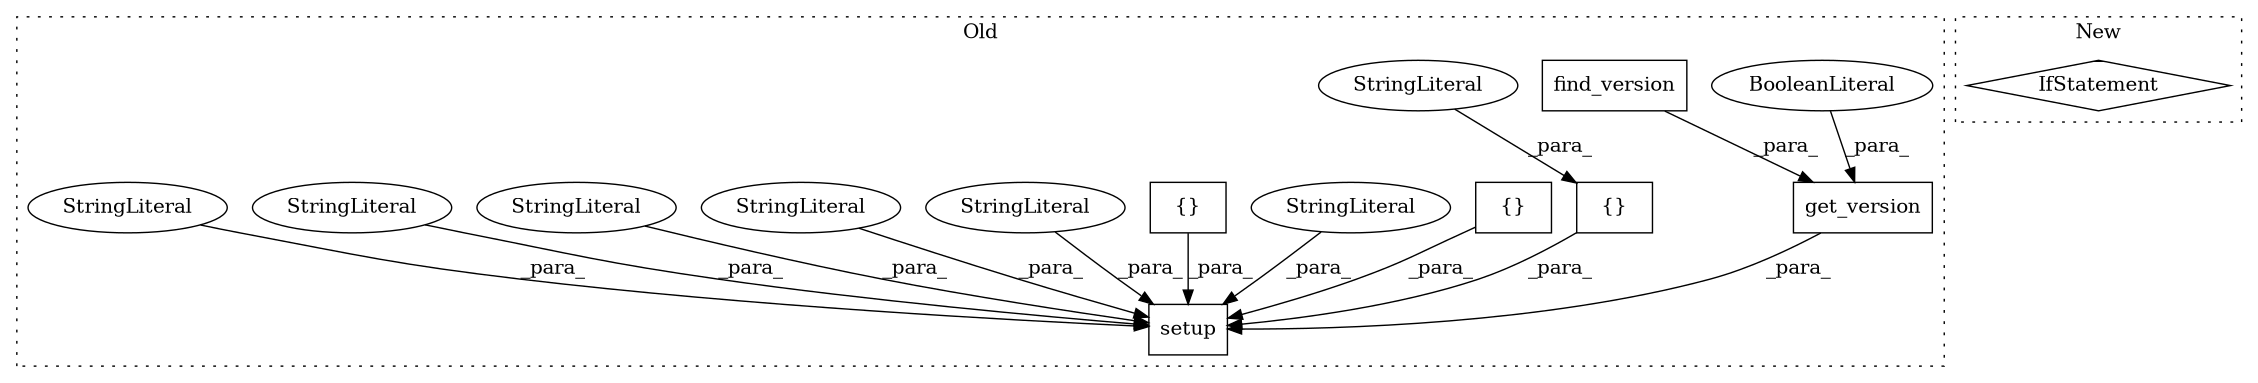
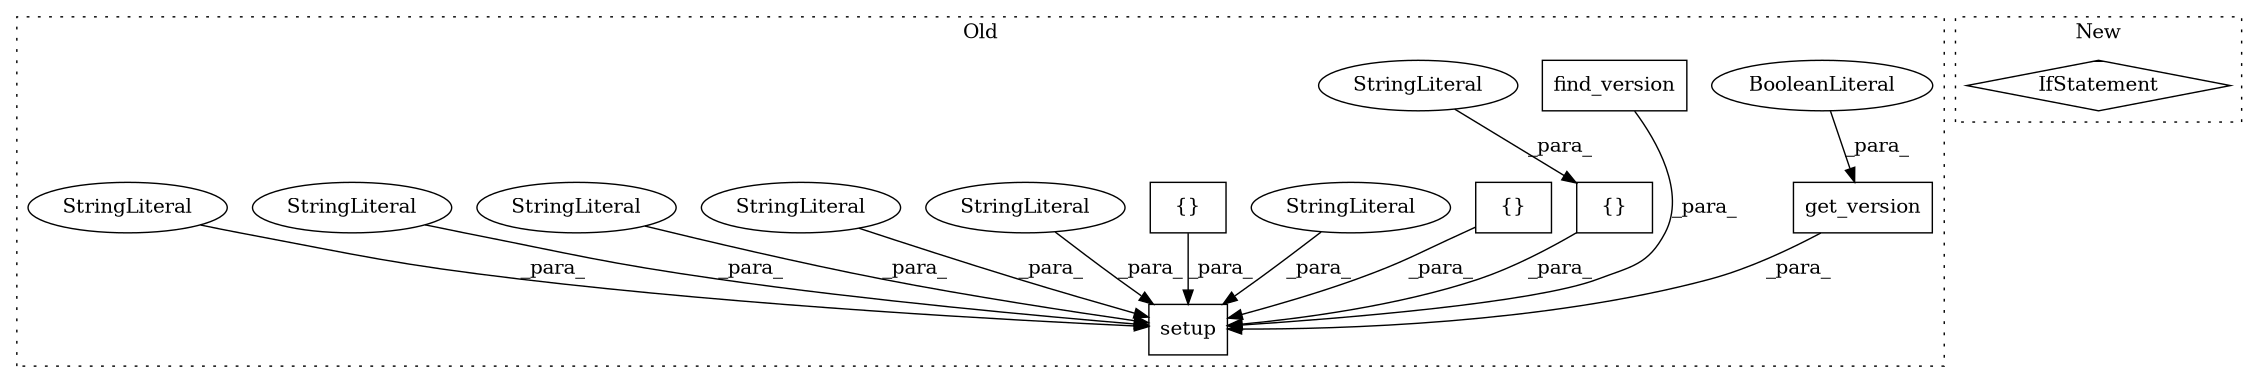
edge "find_version" -> "get_version": now "find_version" -> "setup"
